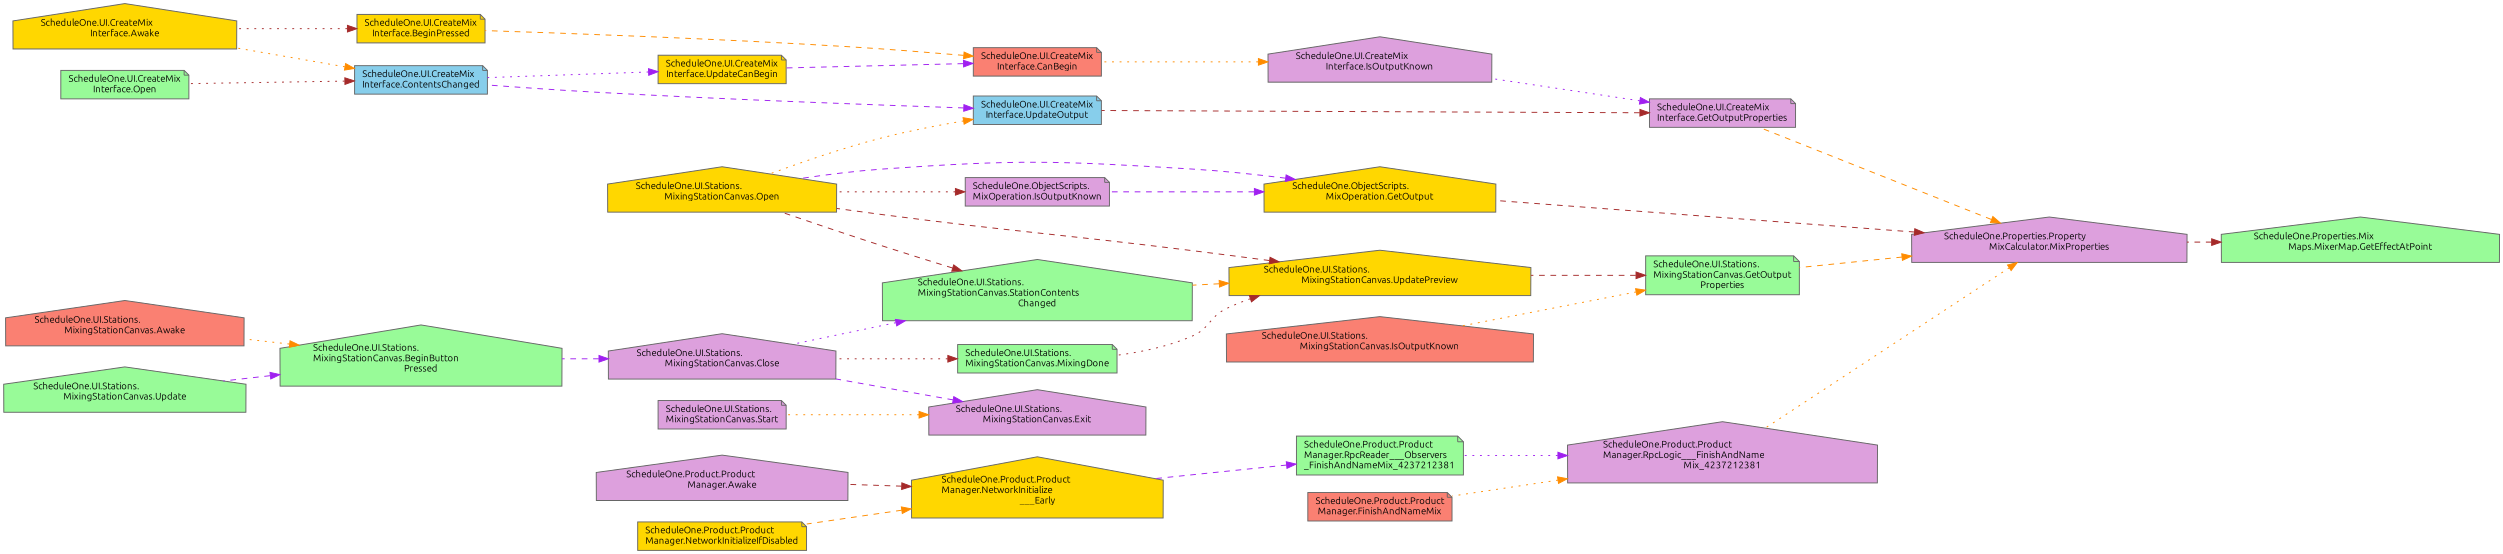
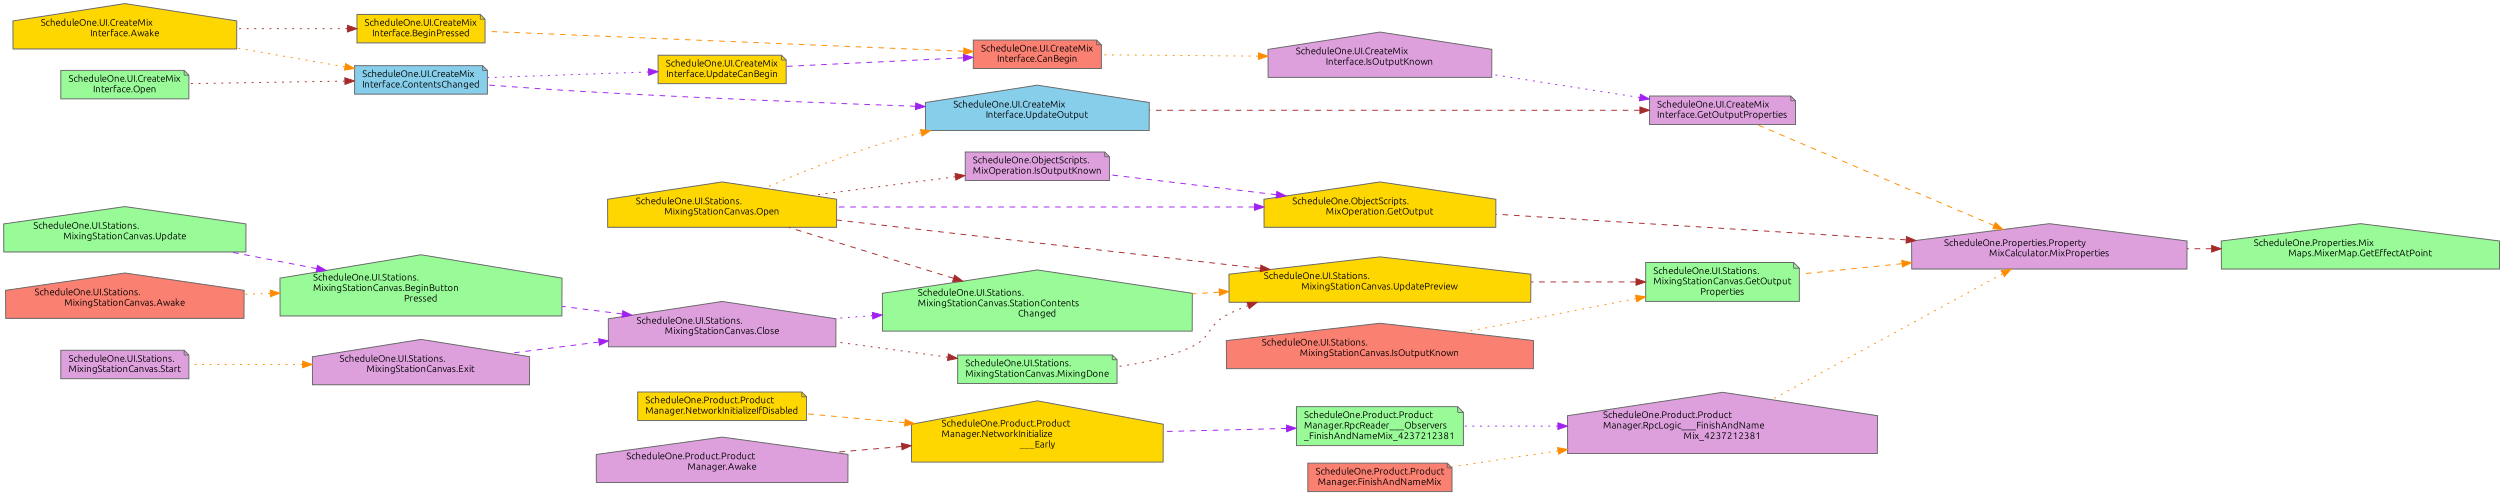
node "ScheduleOne.UI.CreateMix Interface.UpdateOutput": shape note -> house
edge "ScheduleOne.UI.Stations. MixingStationCanvas.Close" -> "ScheduleOne.UI.Stations. MixingStationCanvas.Exit": reversed
